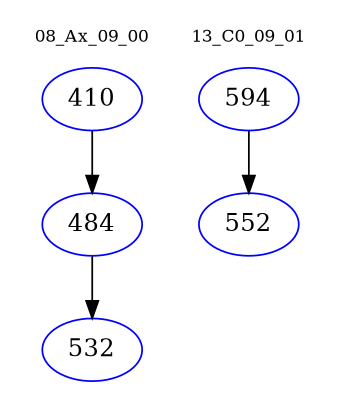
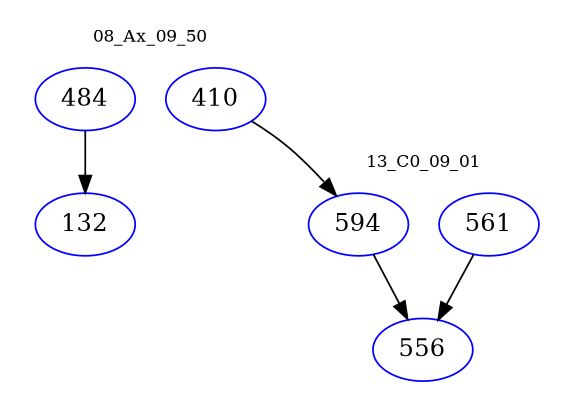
cluster "08_Ax_09_00": label "08_Ax_09_00" -> "08_Ax_09_50"
edge "410" -> "484": now "410" -> "594"
node "552": label "552" -> "556"
node "561": added
node "532": label "532" -> "132"
